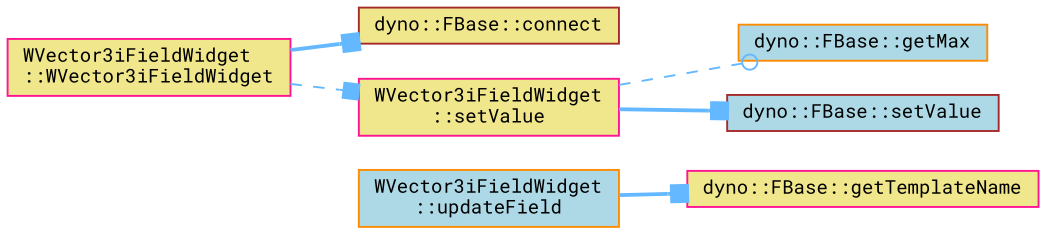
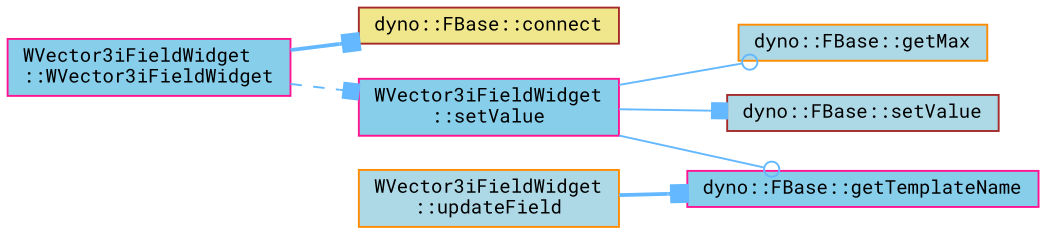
node "WVector3iFieldWidget ::WVector3iFieldWidget": fillcolor khaki -> skyblue
edge "WVector3iFieldWidget ::setValue" -> "dyno::FBase::getMax": style dashed -> solid
node "WVector3iFieldWidget ::setValue": fillcolor khaki -> skyblue
edge "WVector3iFieldWidget ::setValue" -> "dyno::FBase::setValue": style bold -> solid
edge "WVector3iFieldWidget ::setValue" -> "dyno::FBase::getTemplateName": added
node "dyno::FBase::getTemplateName": fillcolor khaki -> skyblue
